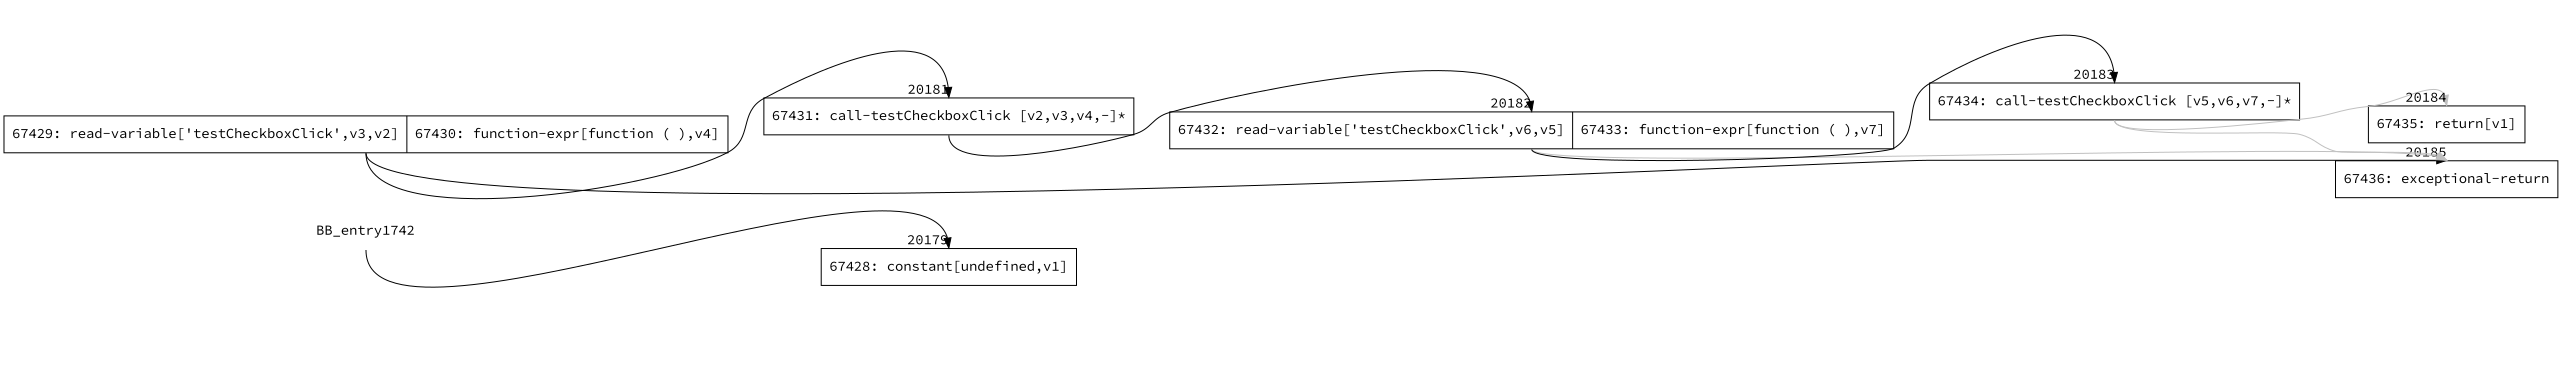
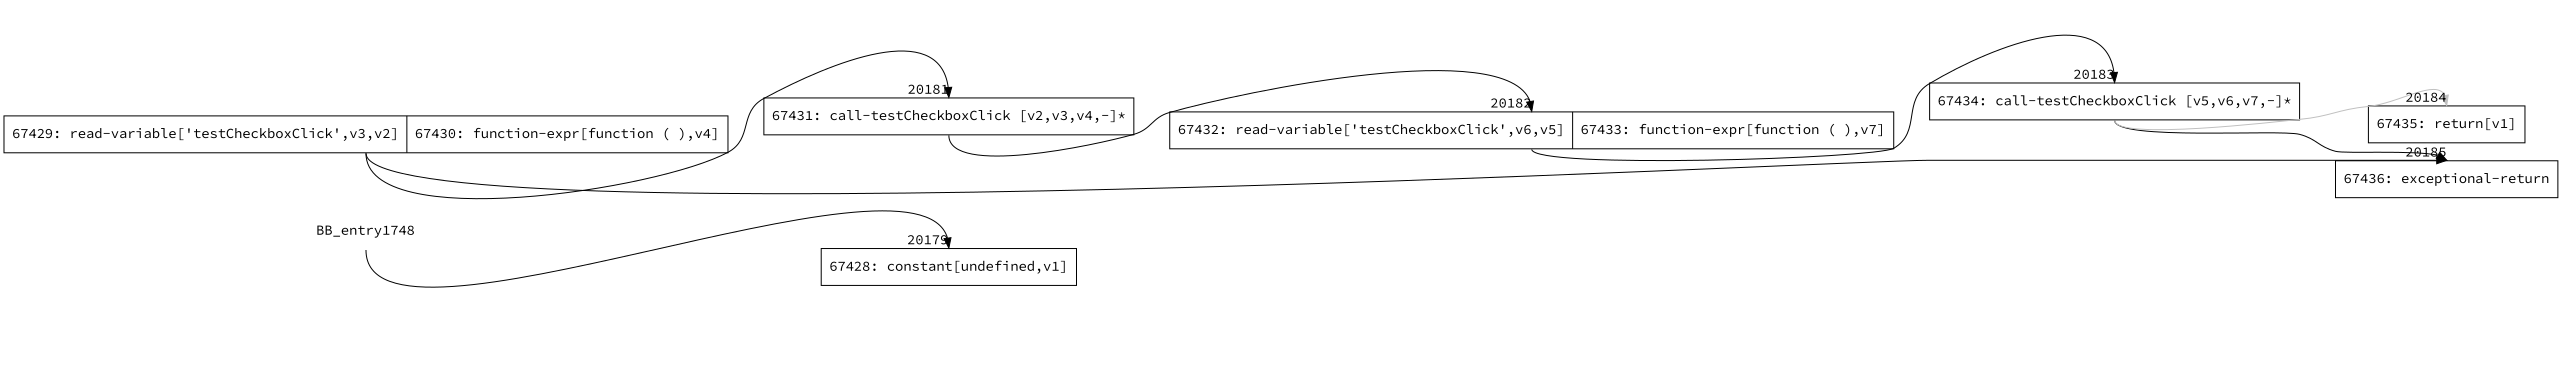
edge "67434: call-testCheckboxClick [v5,v6,v7,-]*" -> "67436: exceptional-return": color gray -> black
edge "67432: read-variable['testCheckboxClick',v6,v5]" -> "67436: exceptional-return": removed
node "BB_entry1742": label "BB_entry1742" -> "BB_entry1748"
